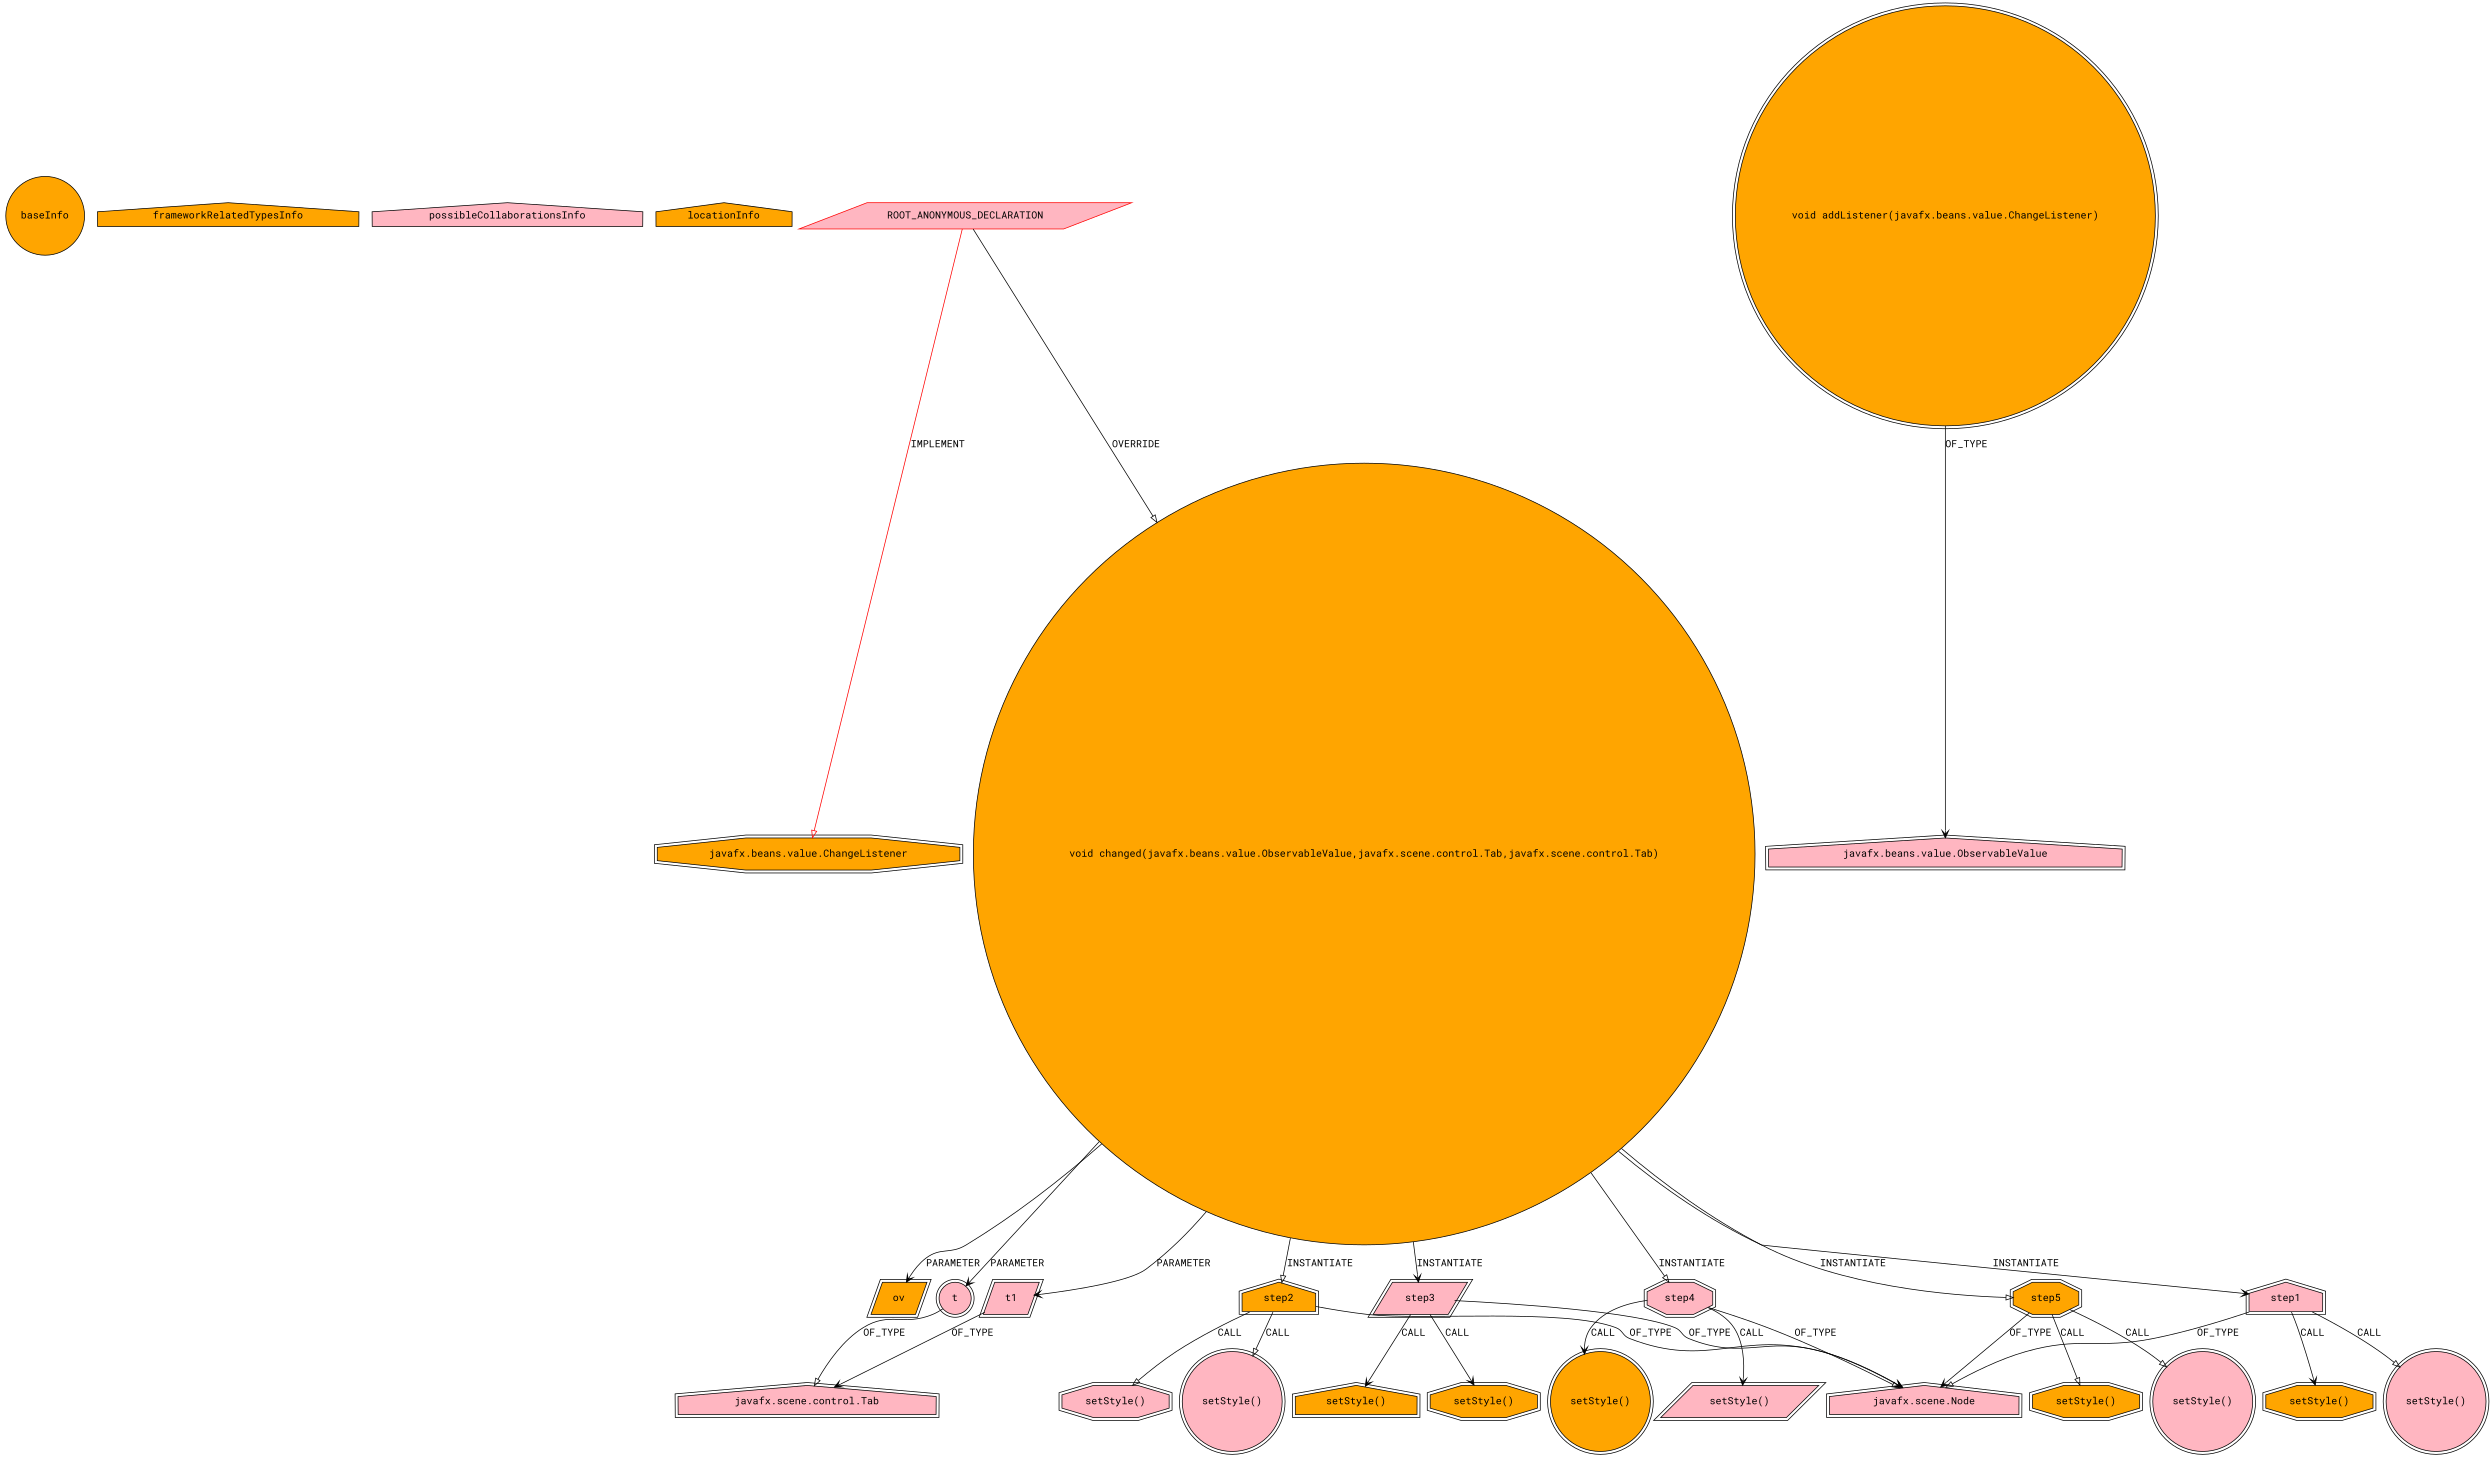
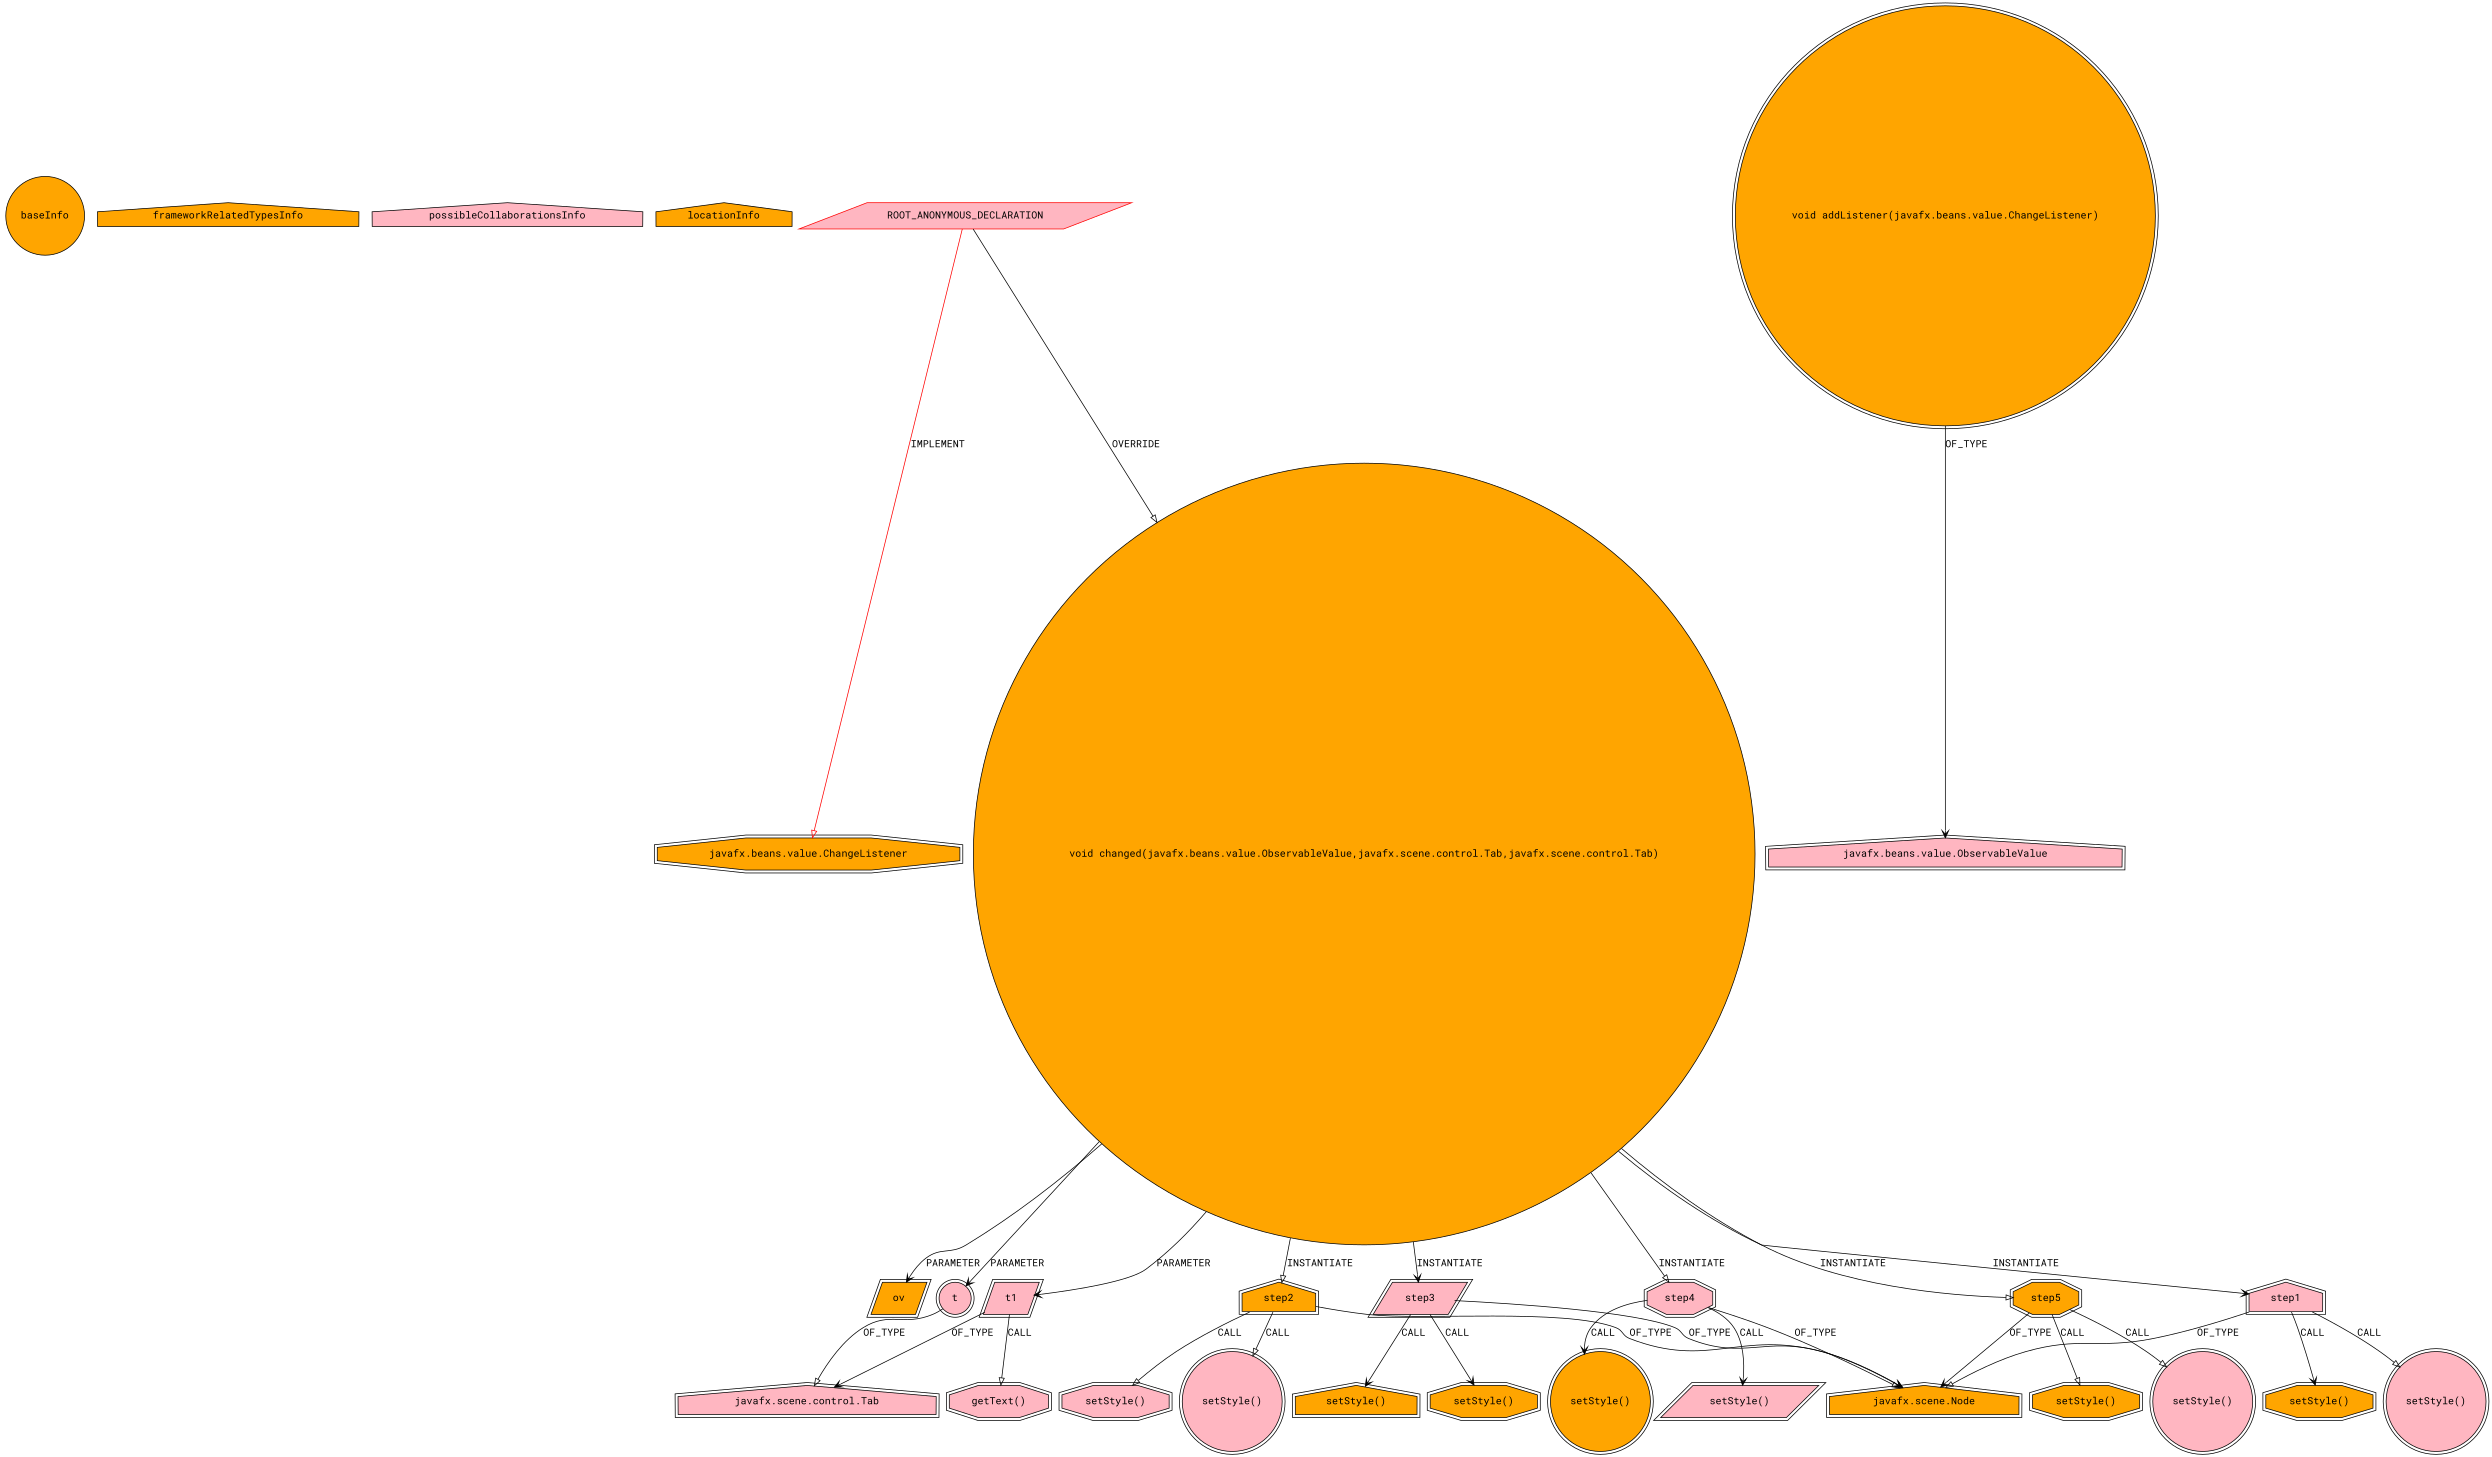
node "getText()": added
node "javafx.scene.Node": fillcolor lightpink -> orange
